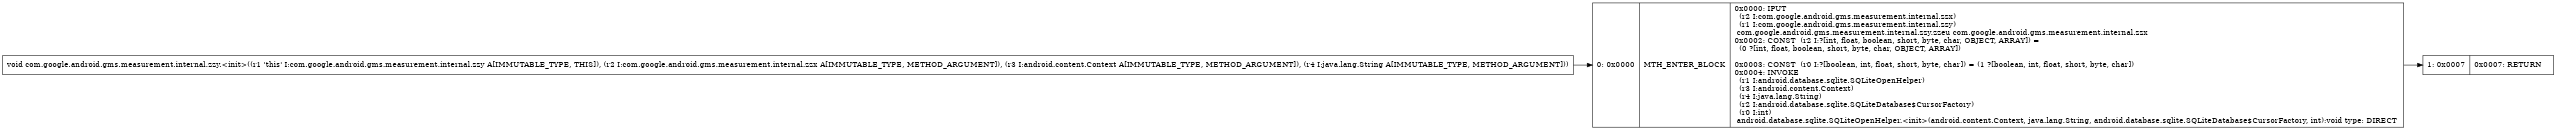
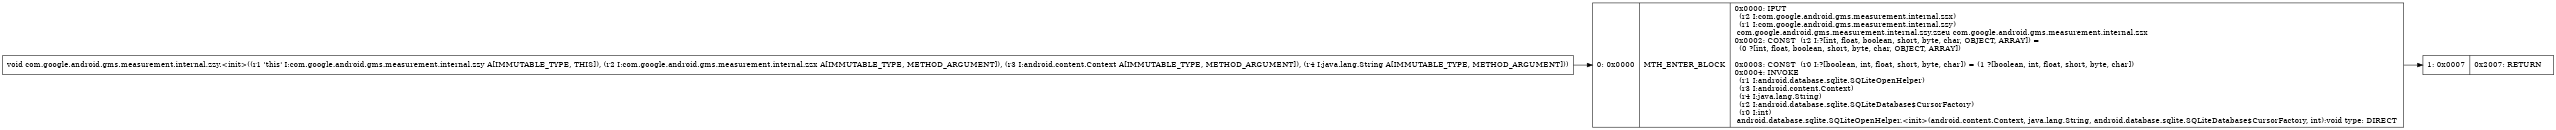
node "1: 0x0007": text "0x0007: RETURN" -> "0x2007: RETURN"
